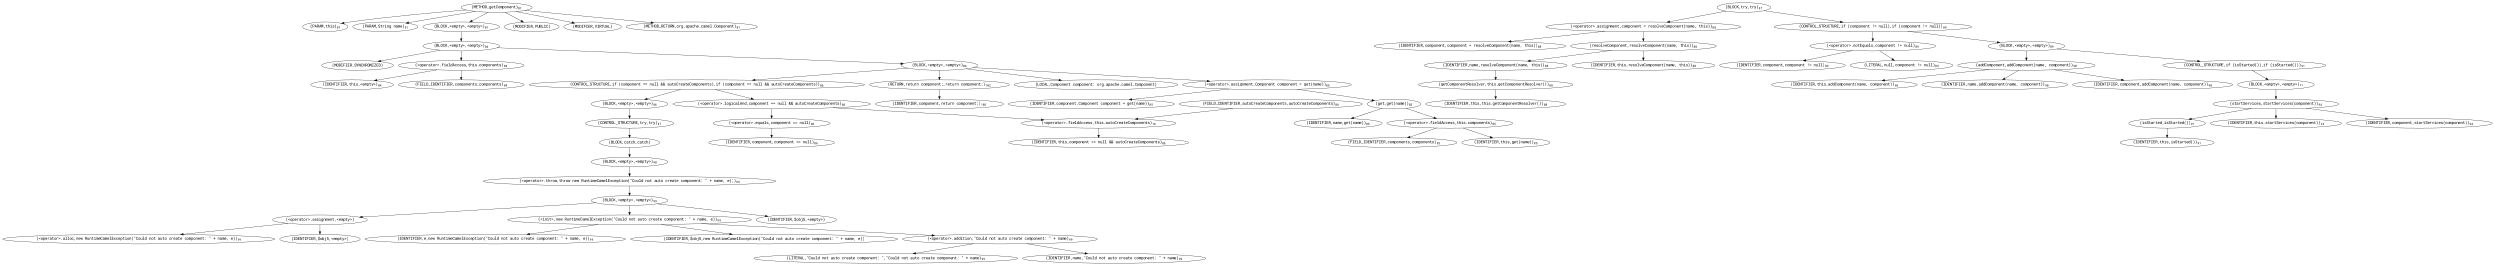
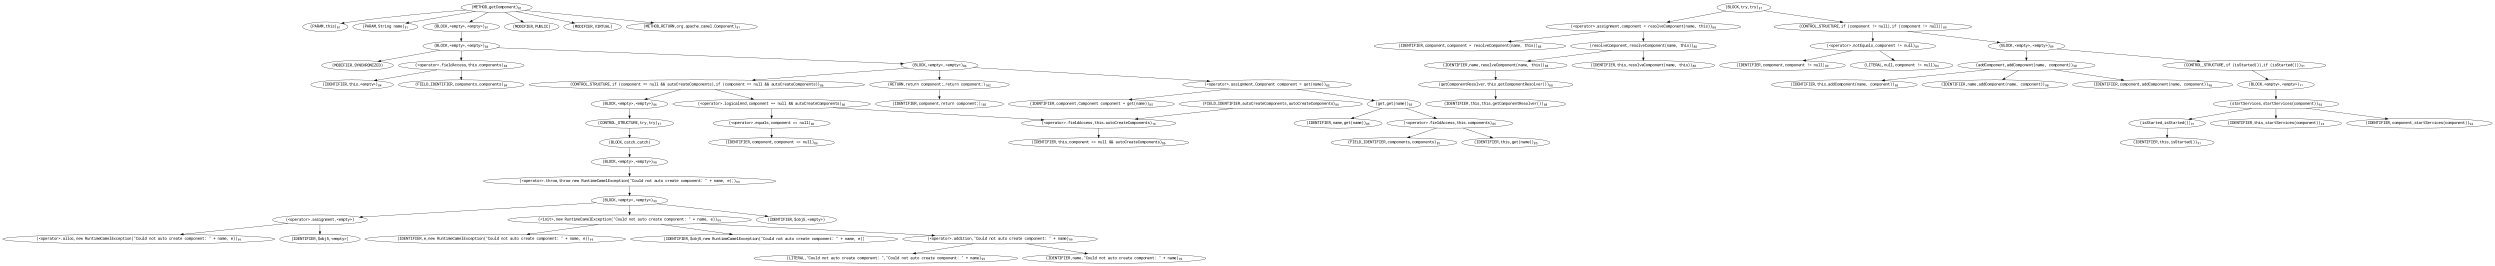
node "(LOCAL,Component component: org.apache.camel.Component)": removed
